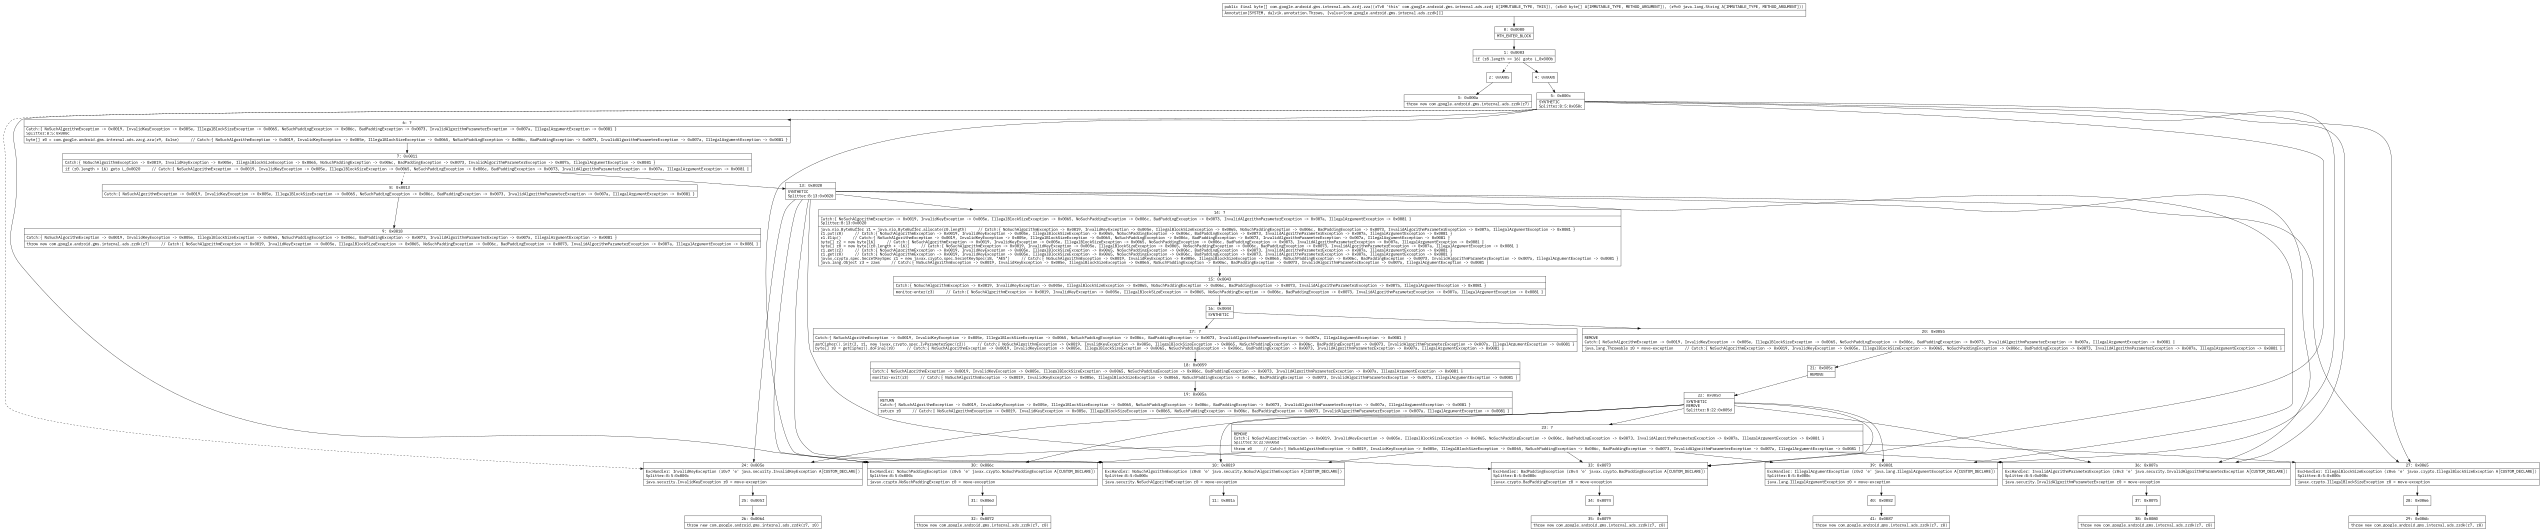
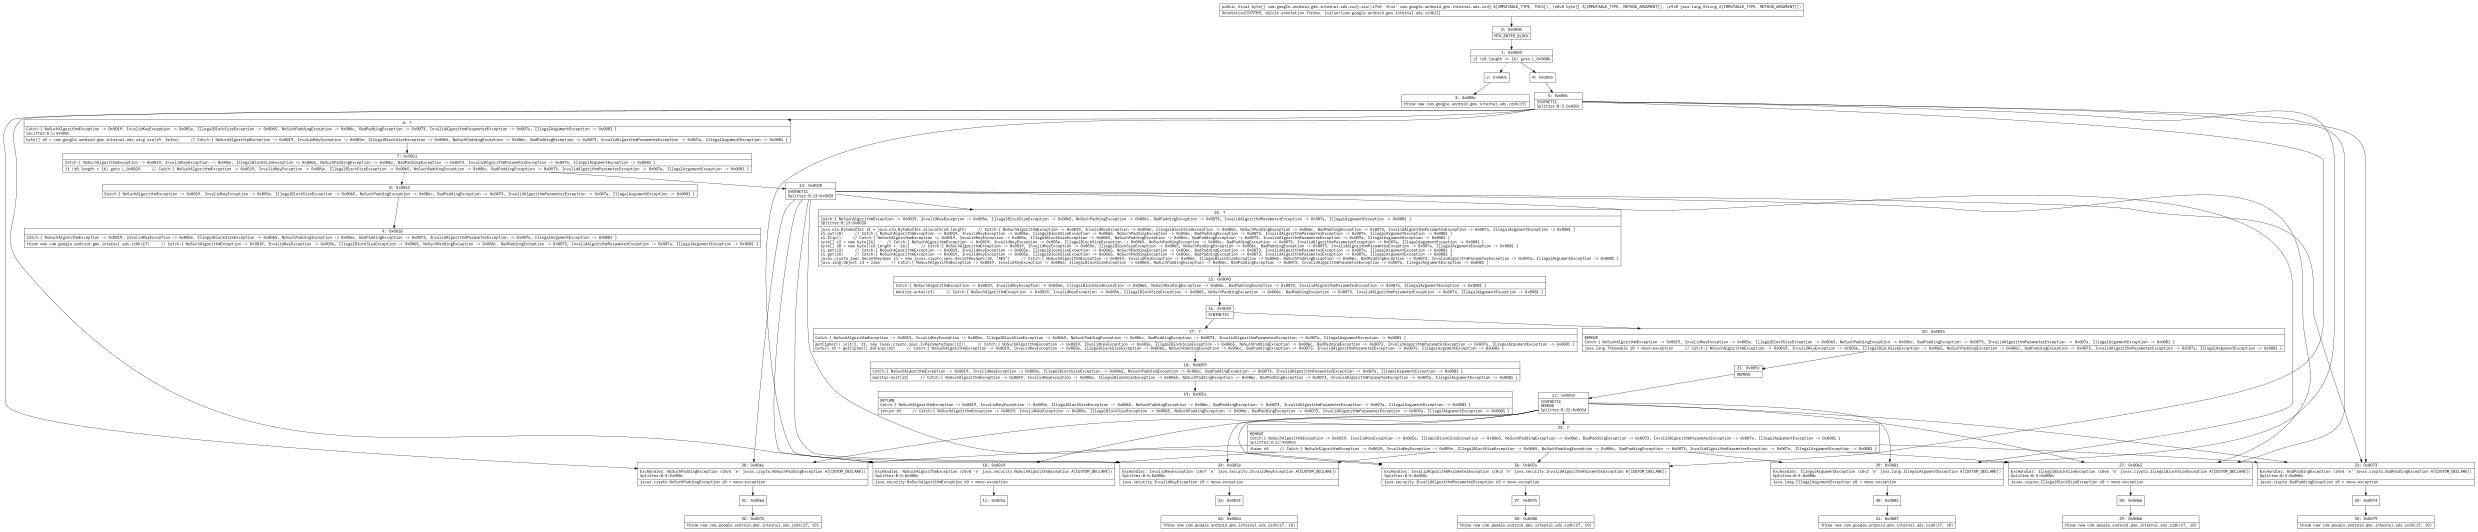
edge "5: 0x000c" -> "24: 0x005e": style dashed -> solid
edge "22: 0x005d" -> "27: 0x0065": added
